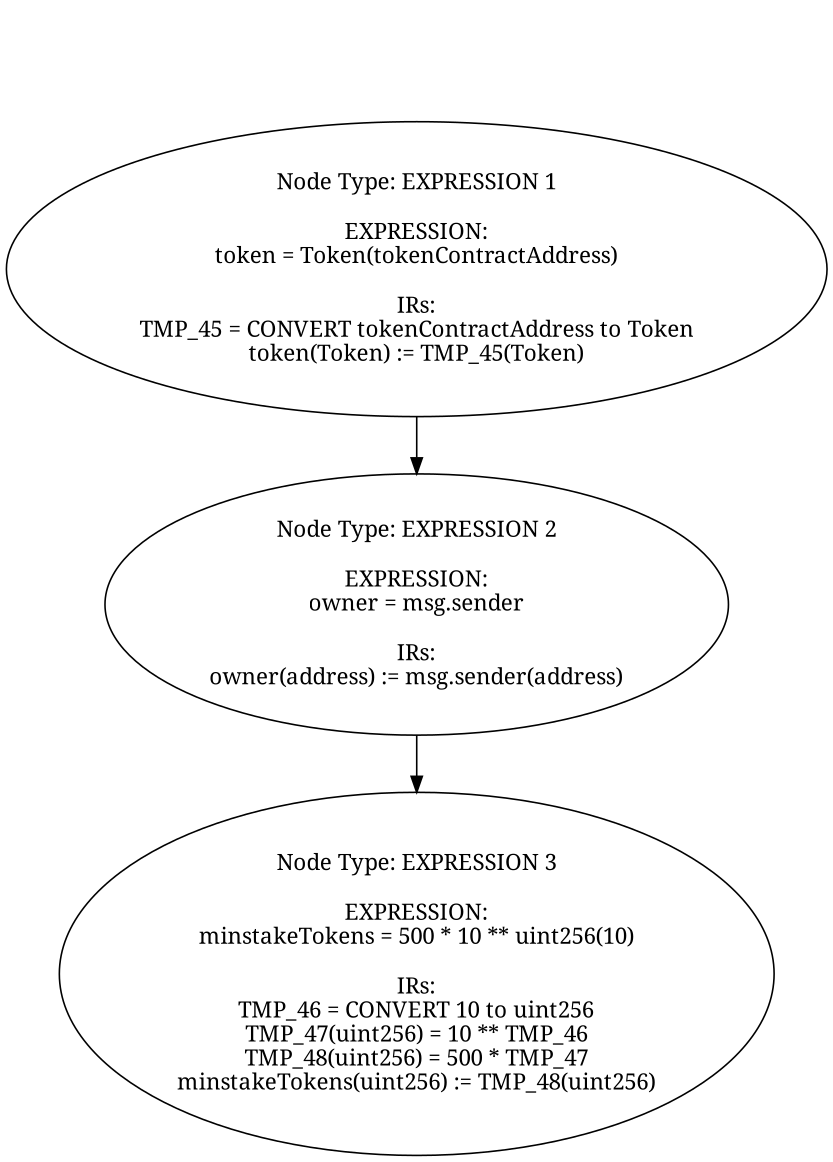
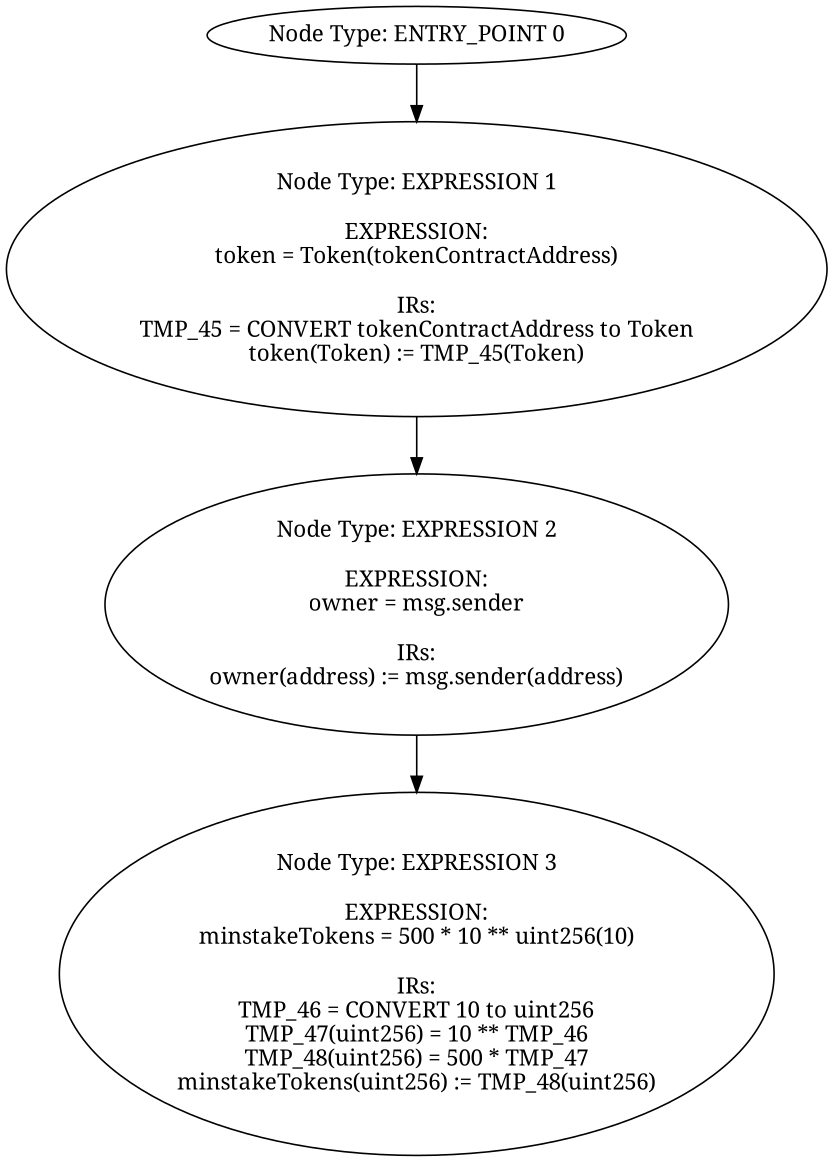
node "Node Type: ENTRY_POINT 0": added
